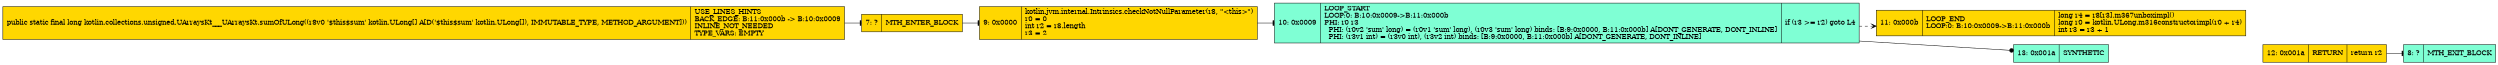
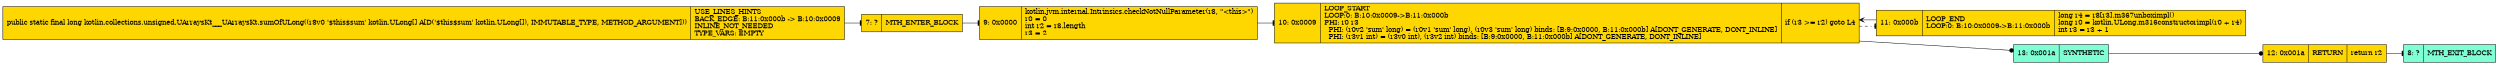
edge "11: 0x000b" -> "10: 0x0009": added
node "10: 0x0009": fillcolor aquamarine -> gold
edge "10: 0x0009" -> "11: 0x000b": arrowhead vee -> tee
edge "13: 0x001a" -> "12: 0x001a": added
